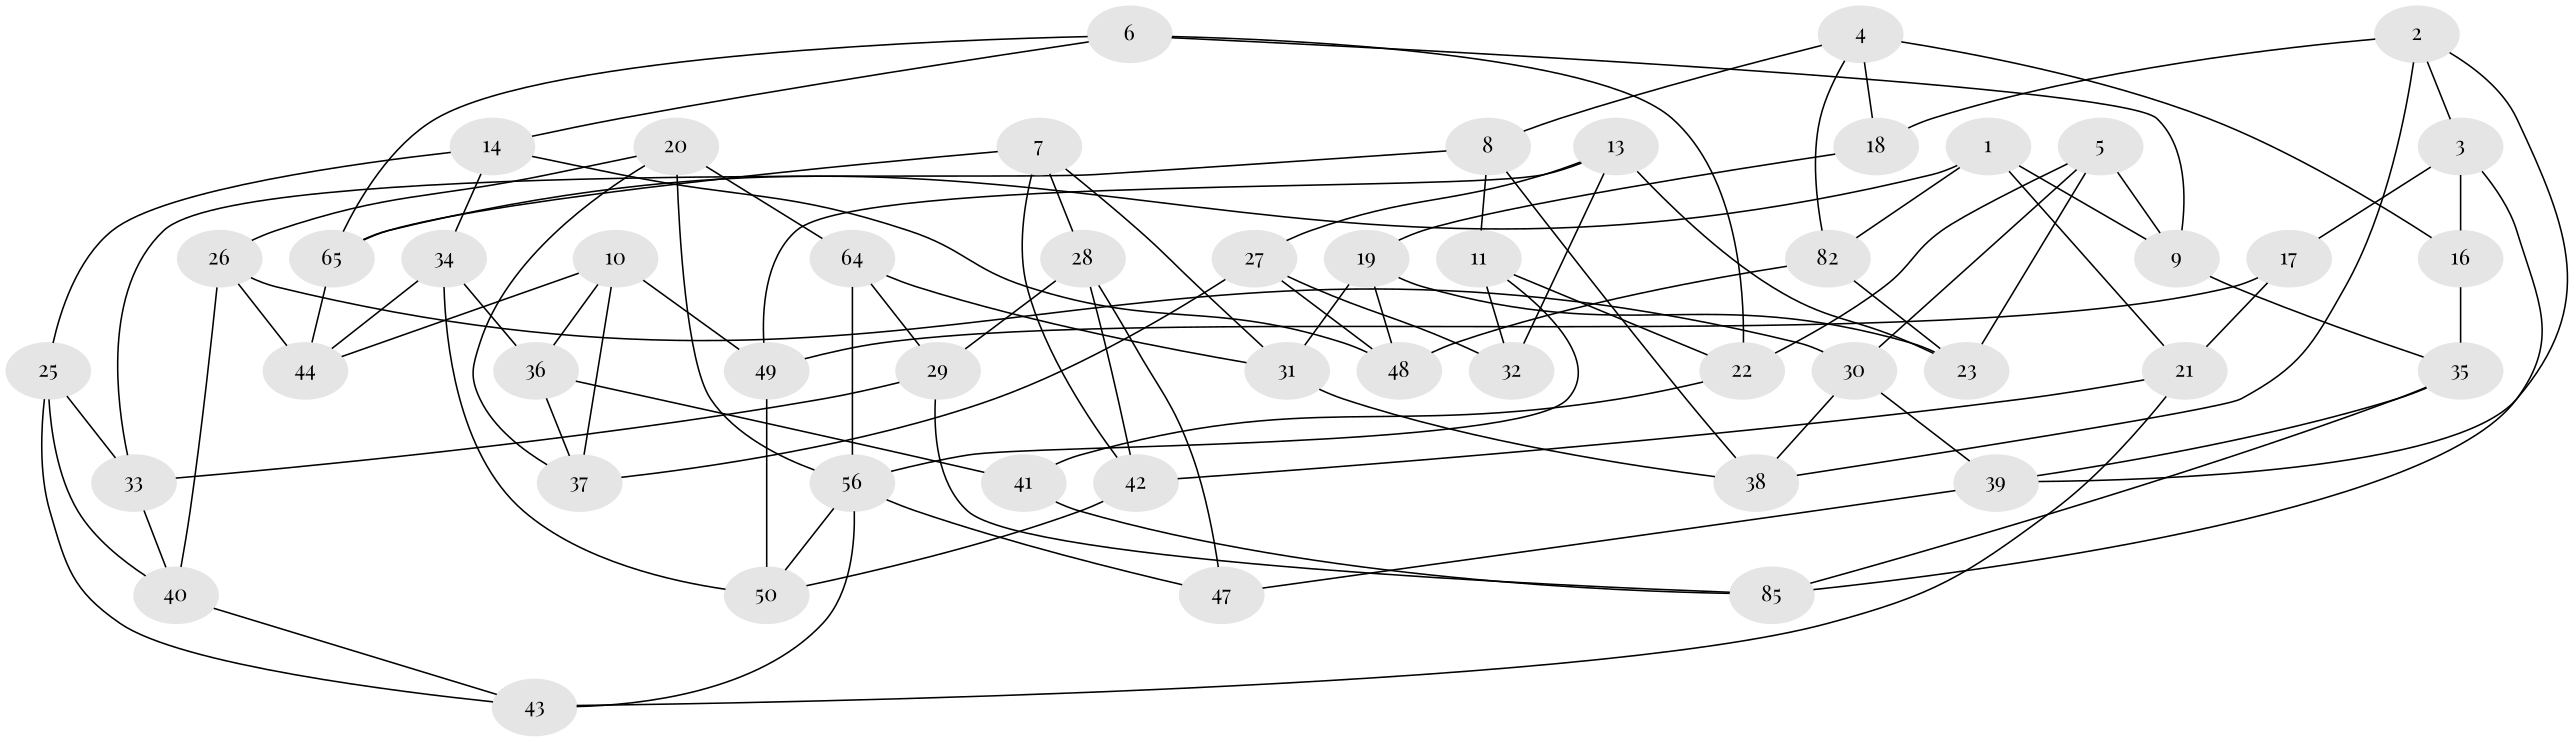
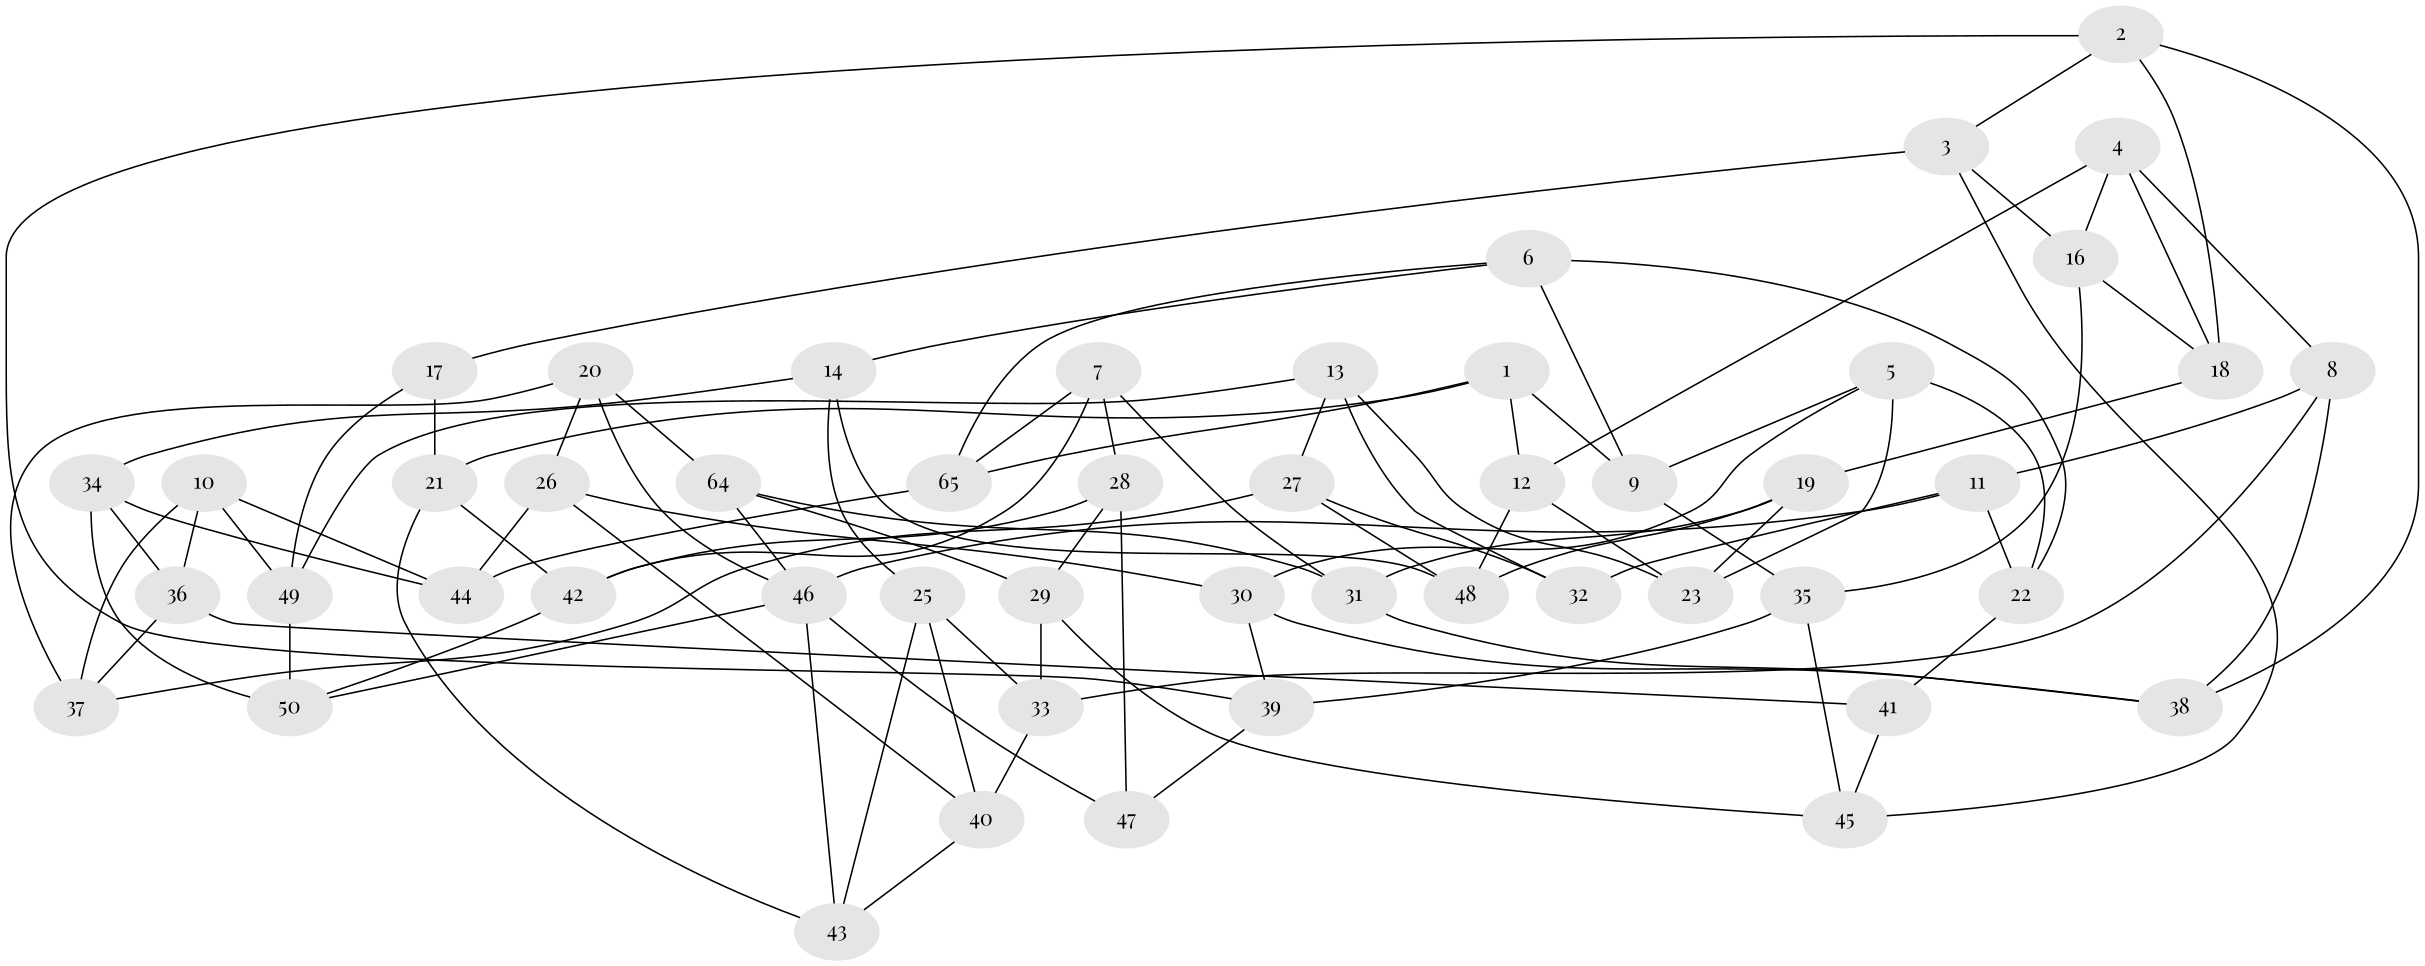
node "82": label "82" -> "12"
edge "16" -- "18": added
node "56": label "56" -> "46"
node "85": label "85" -> "45"
